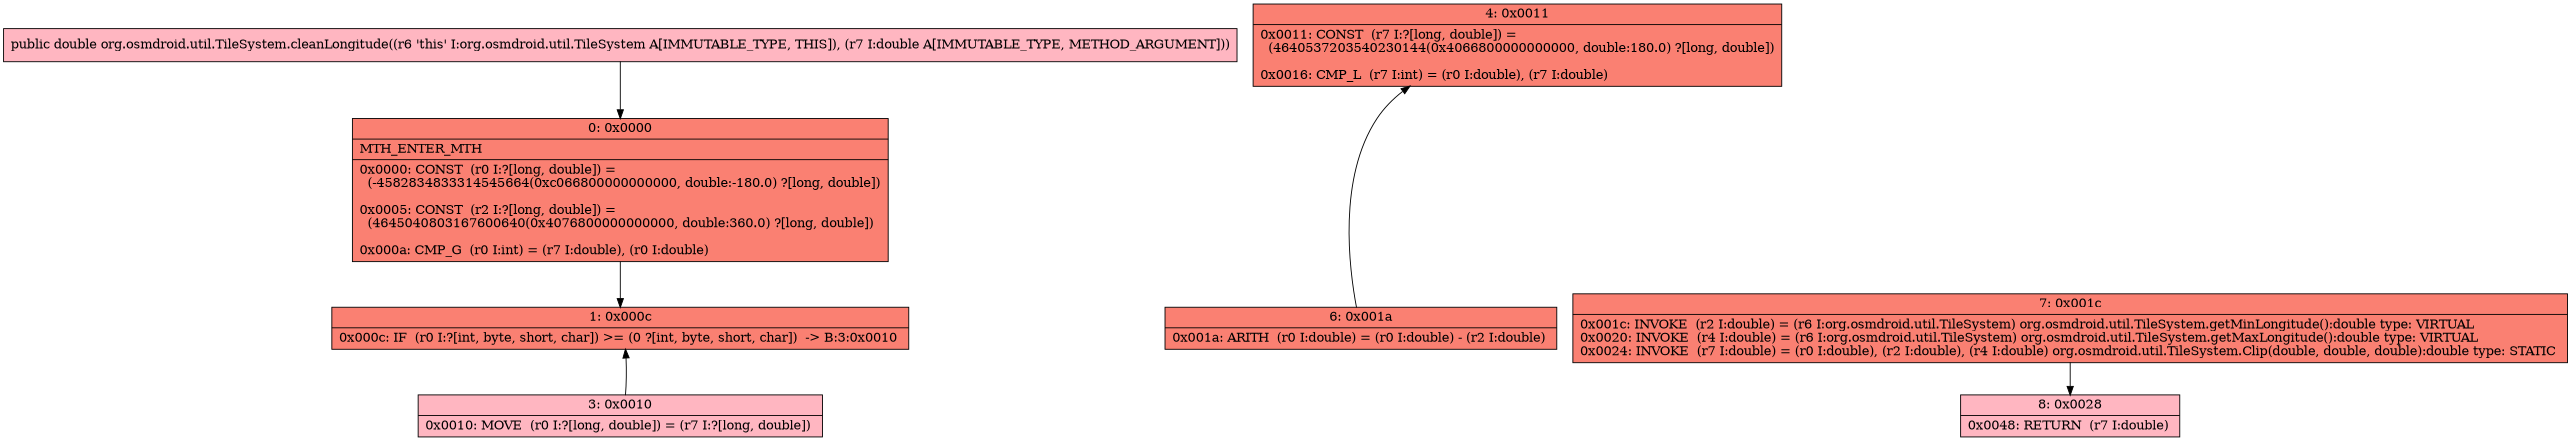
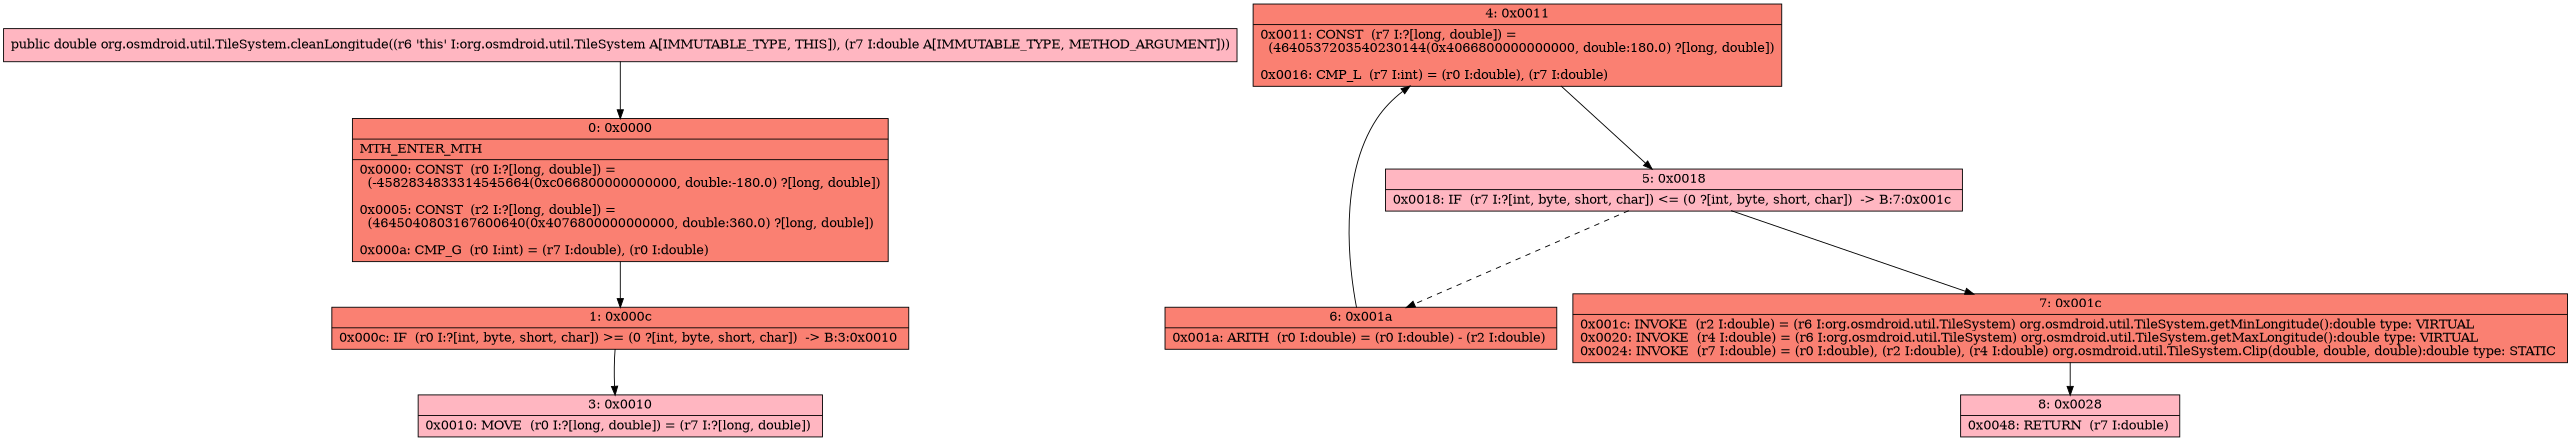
node "5: 0x0018": added
edge "3: 0x0010" -> "1: 0x000c": reversed
